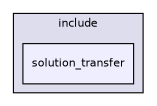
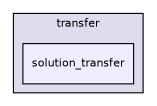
cluster "include": label "include" -> "transfer"
